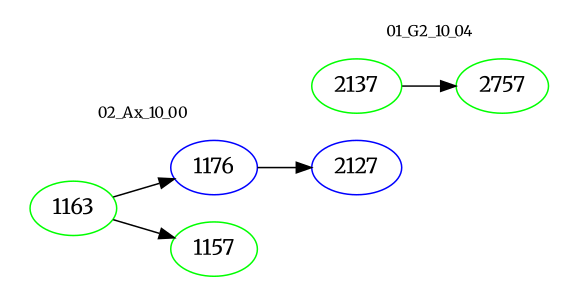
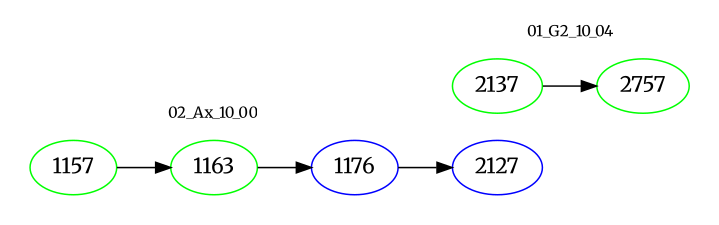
edge "1163" -> "1157": reversed
